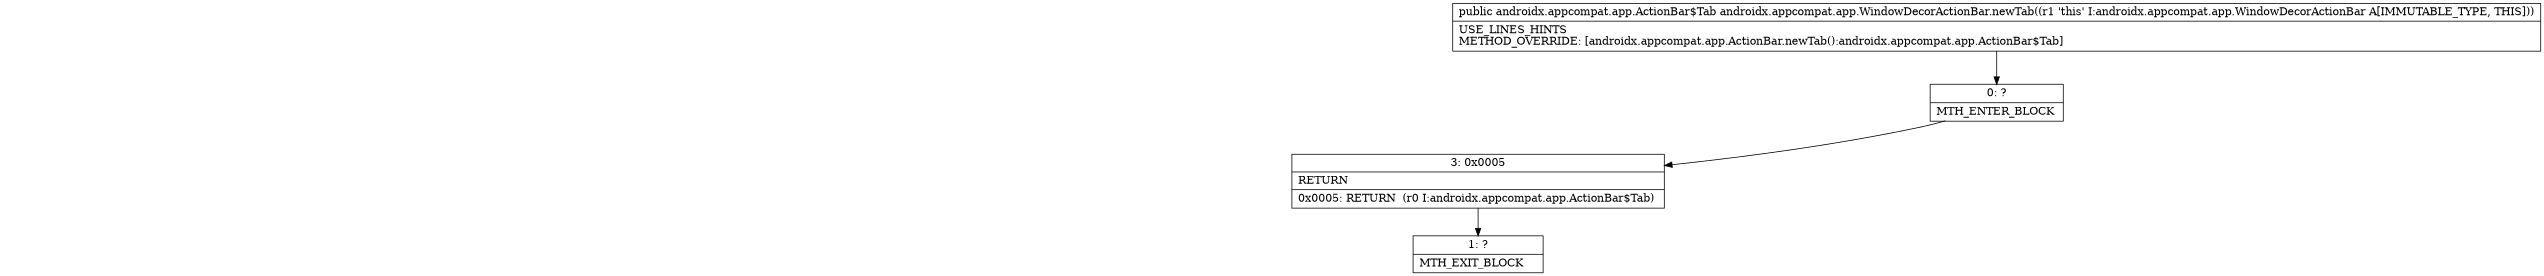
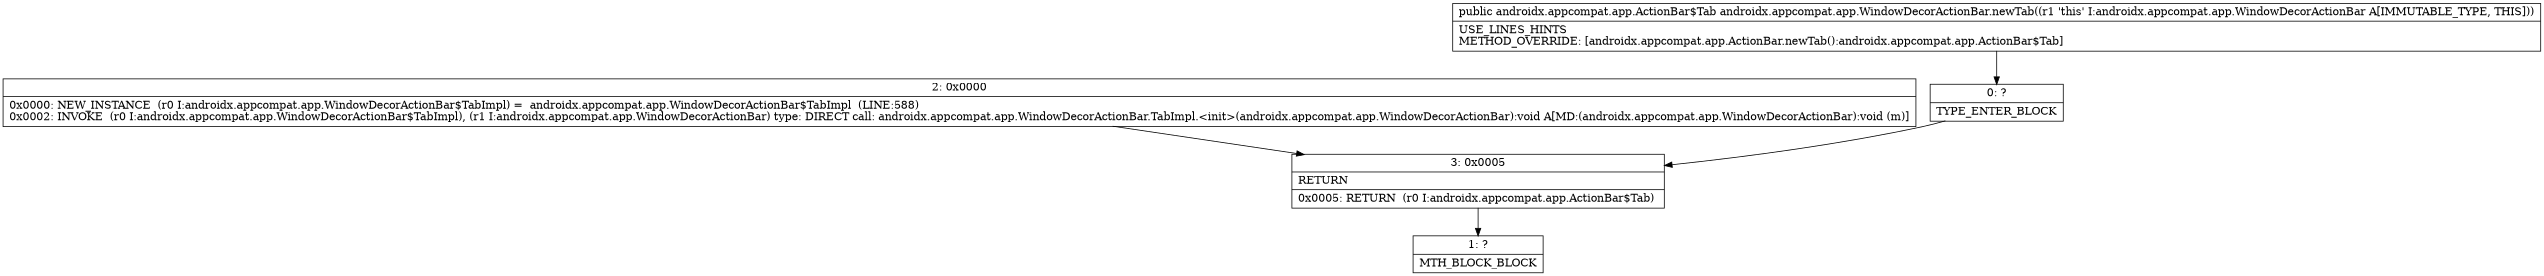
node "2: 0x0000": added
node "0: ?": text "MTH_ENTER_BLOCK" -> "TYPE_ENTER_BLOCK"
node "1: ?": text "MTH_EXIT_BLOCK" -> "MTH_BLOCK_BLOCK"
